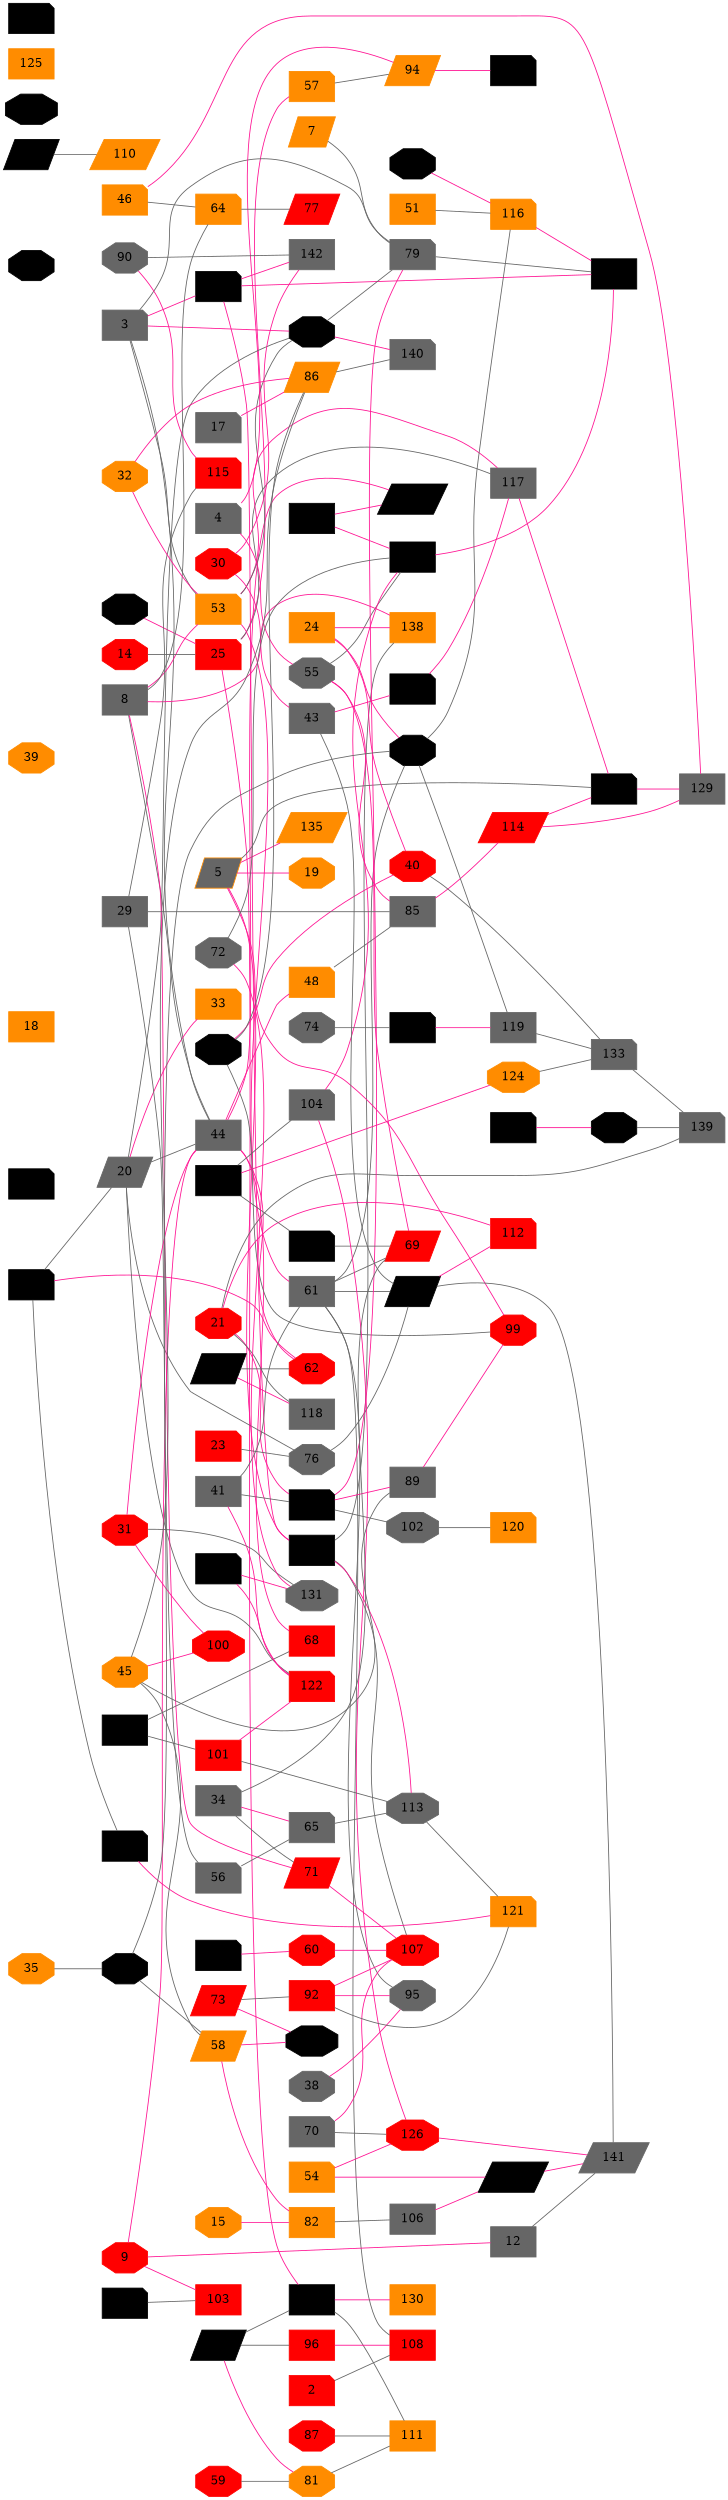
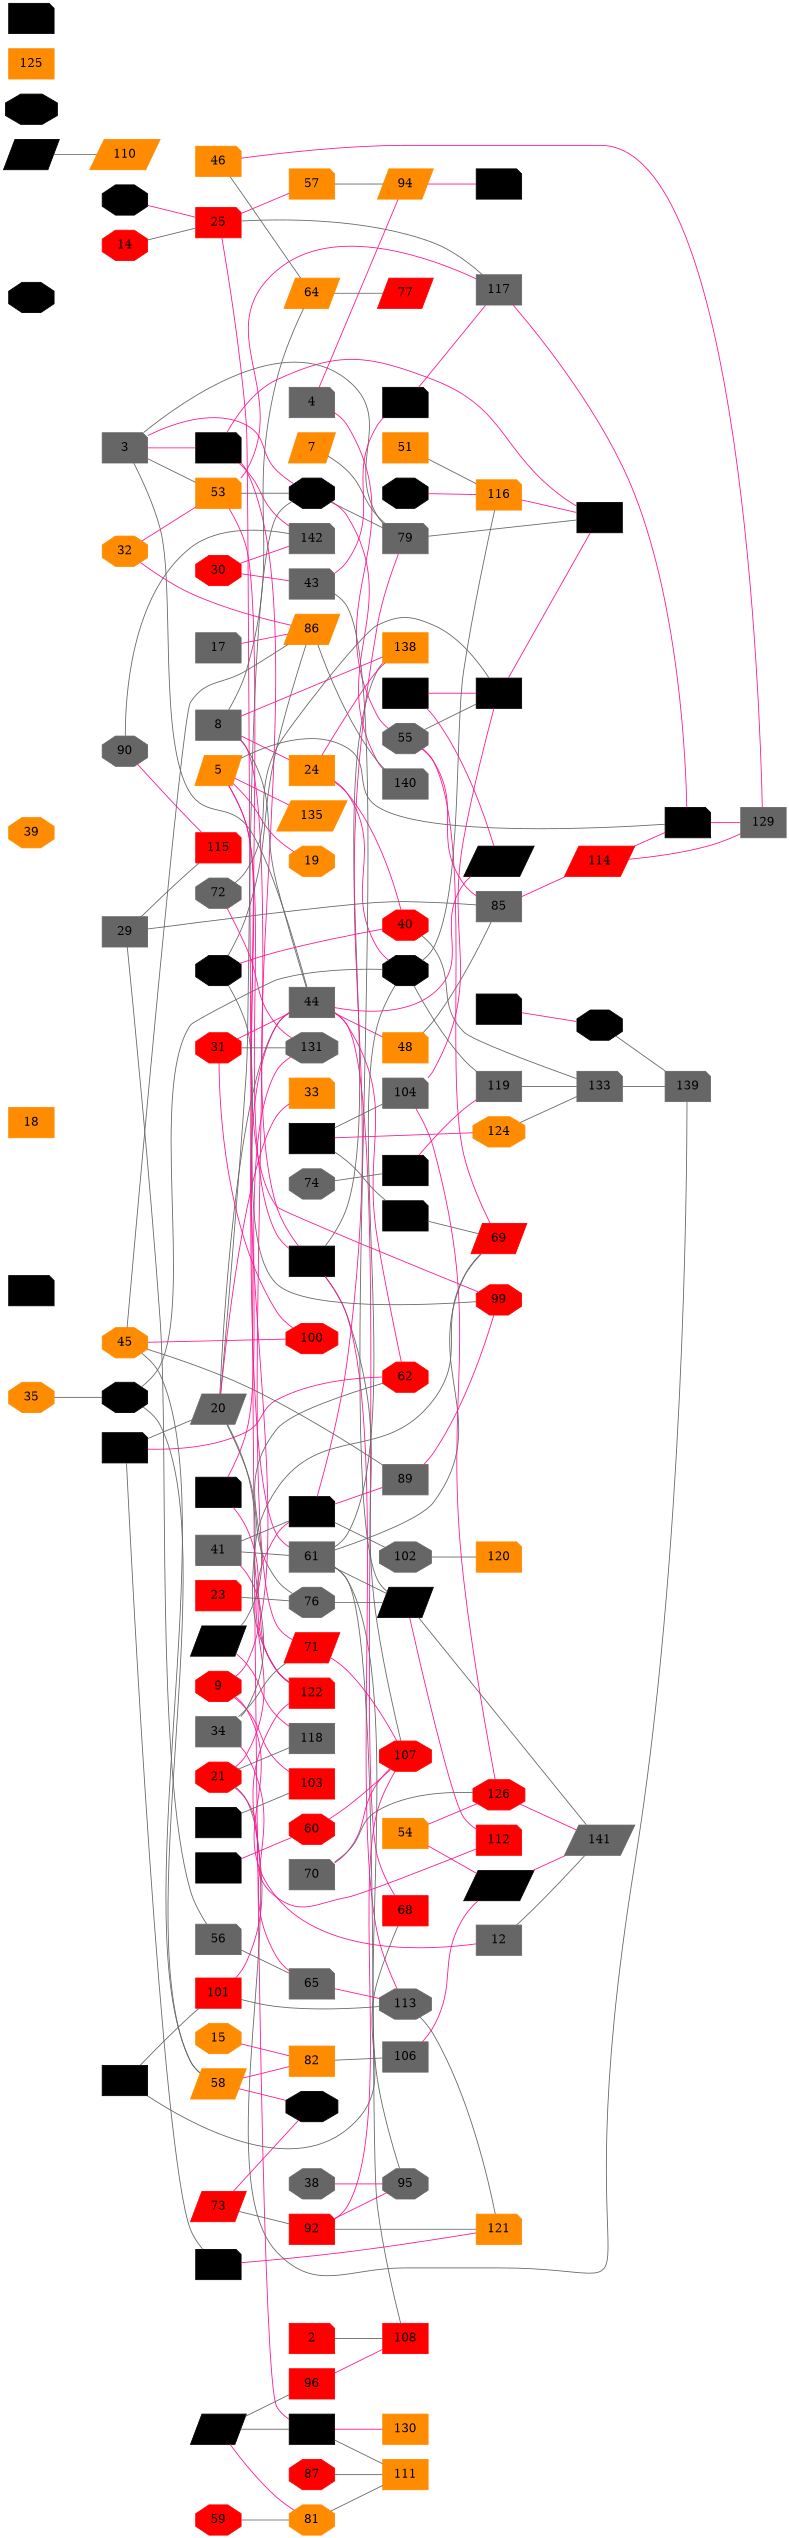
node "64": shape note -> parallelogram
node "142": shape box -> note
edge "53" -- "8": now "24" -- "8"
node "5": fillcolor gray40 -> darkorange
edge "113" -- "65": color gray40 -> deeppink
